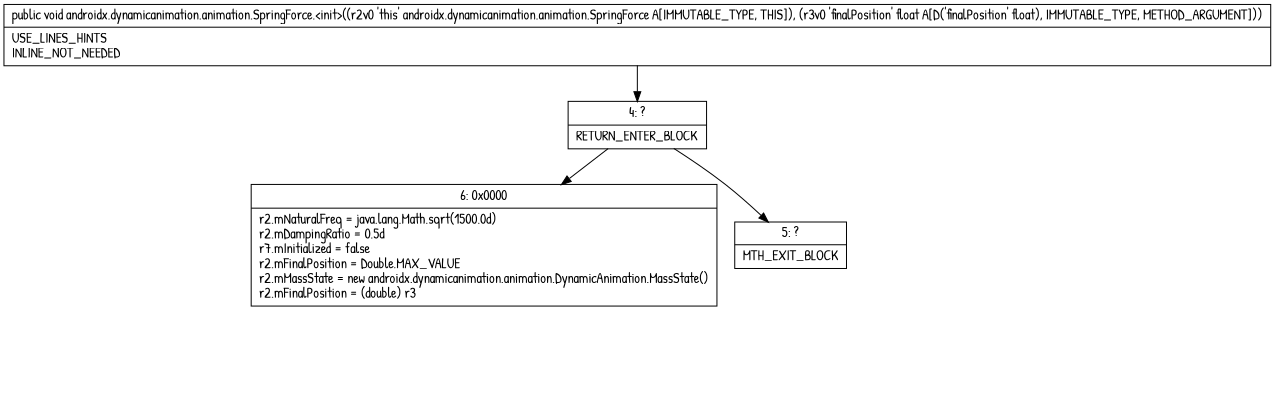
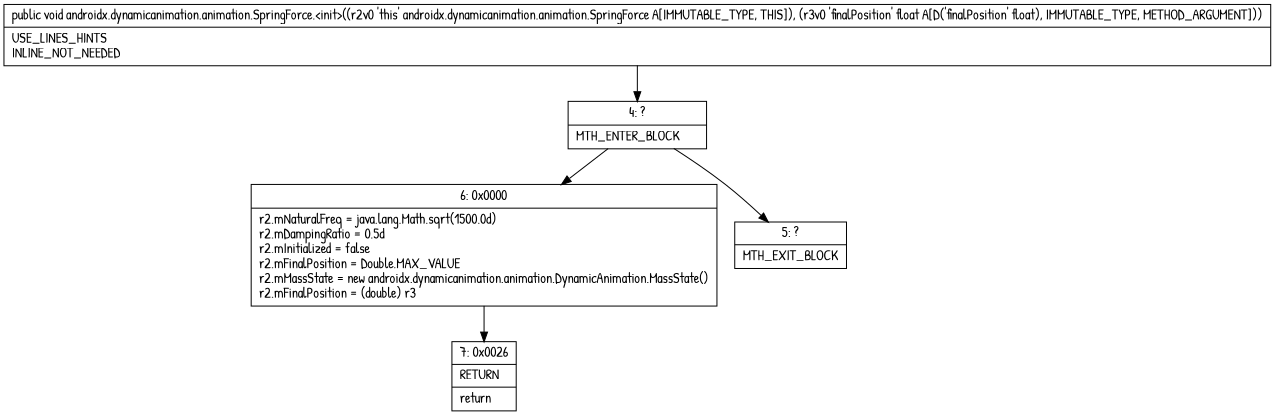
node "4: ?": text "RETURN_ENTER_BLOCK" -> "MTH_ENTER_BLOCK"
node "6: 0x0000": text "r7.mInitialized = false" -> "r2.mInitialized = false"
node "7: 0x0026": added
